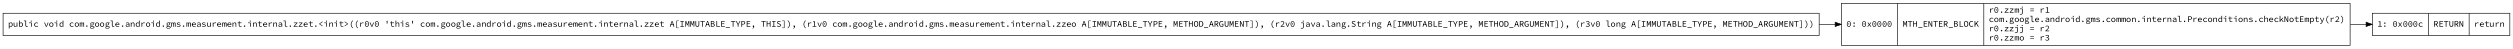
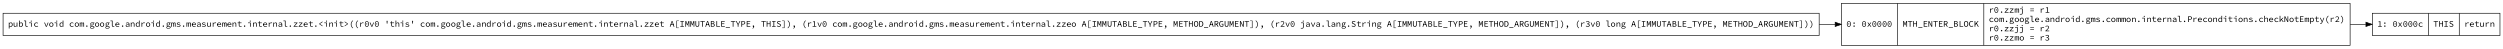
node "1: 0x000c": text "RETURN" -> "THIS"
